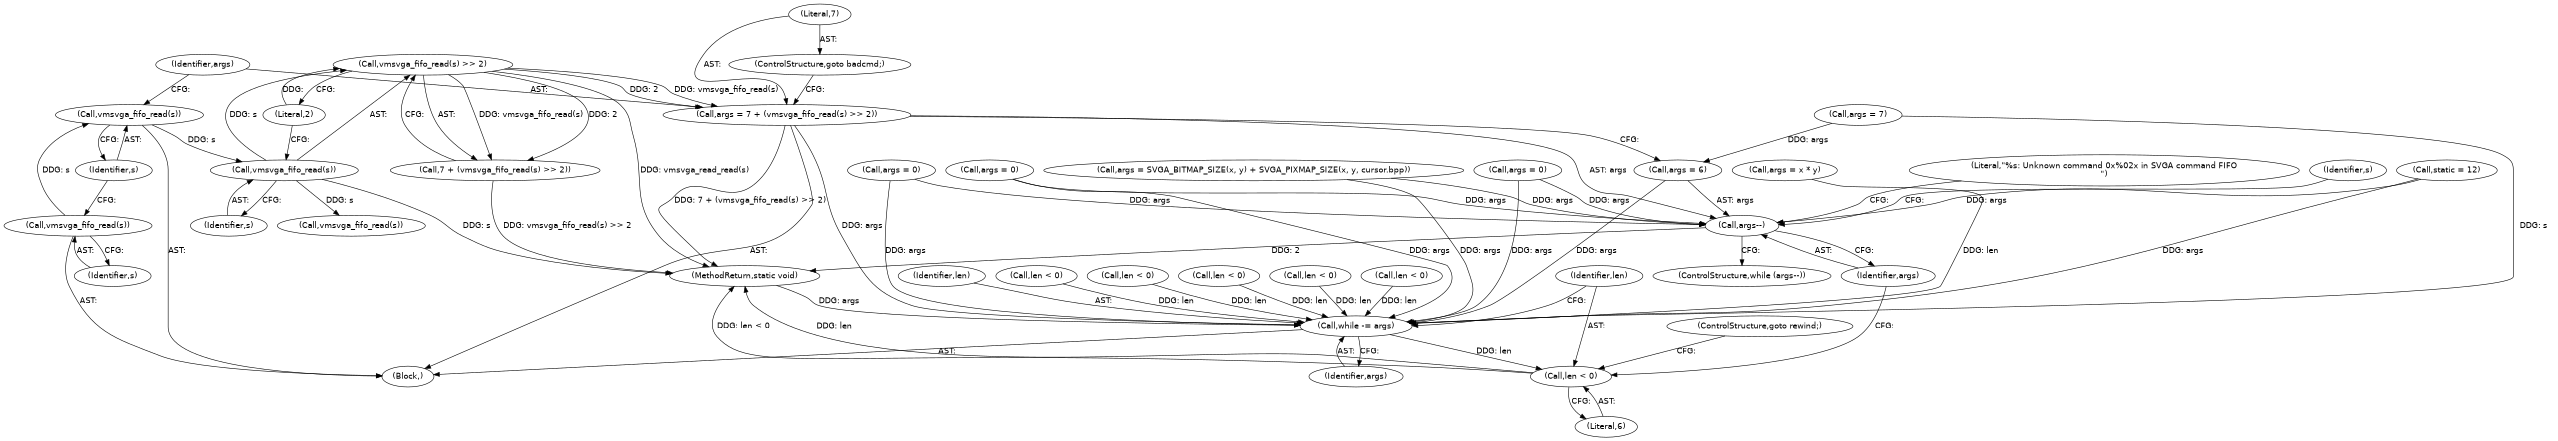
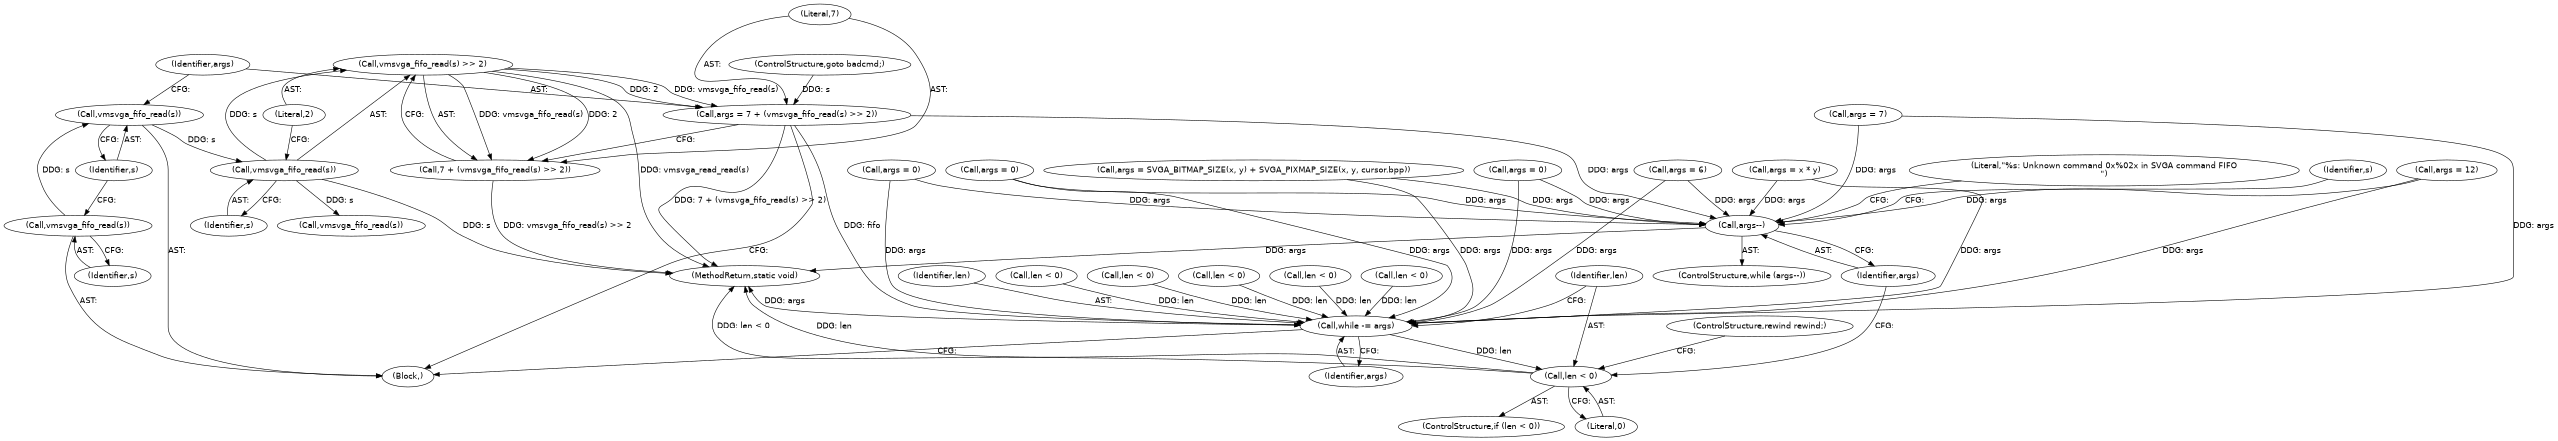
edge "(Literal,7)" -> "(ControlStructure,goto badcmd;)": now "(Literal,7)" -> "(Call,7 + (vmsvga_fifo_read(s) >> 2))"
edge "(Call,vmsvga_fifo_read(s) >> 2)" -> "(Literal,2)": removed, label "CFG:"
edge "(Literal,2)" -> "(Call,vmsvga_fifo_read(s) >> 2)": label "DDG: " -> "AST: "
edge "(ControlStructure,goto badcmd;)" -> "(Call,args = 7 + (vmsvga_fifo_read(s) >> 2))": label "CFG: " -> "DDG: s"
edge "(Call,args = 7 + (vmsvga_fifo_read(s) >> 2))" -> "(Call,args = 6)": now "(Call,args = 7 + (vmsvga_fifo_read(s) >> 2))" -> "(Call,7 + (vmsvga_fifo_read(s) >> 2))"
edge "(Call,args = 7)" -> "(Call,args = 6)": now "(Call,args = 7)" -> "(Call,args--)"
edge "(Call,args = 7 + (vmsvga_fifo_read(s) >> 2))" -> "(Call,args--)": label "AST: args" -> "DDG: args"
node "(Call,static = 12)": label "(Call,static = 12)" -> "(Call,args = 12)"
edge "(Call,args = x * y)" -> "(Call,args--)": added, label "DDG: args"
edge "(Call,args = 6)" -> "(Call,args--)": label "AST: args" -> "DDG: args"
edge "(Call,args = 7 + (vmsvga_fifo_read(s) >> 2))" -> "(Call,while -= args)": label "DDG: args" -> "DDG: fifo"
edge "(Call,args = 7)" -> "(Call,while -= args)": label "DDG: s" -> "DDG: args"
edge "(Call,args = 7 + (vmsvga_fifo_read(s) >> 2))" -> "(Block,)": label "AST: " -> "CFG: "
edge "(Call,args--)" -> "(MethodReturn,static void)": label "DDG: 2" -> "DDG: args"
edge "(Call,args--)" -> "(ControlStructure,while (args--))": label "CFG: " -> "AST: "
edge "(Call,args = x * y)" -> "(Call,while -= args)": label "DDG: len" -> "DDG: args"
edge "(MethodReturn,static void)" -> "(Call,while -= args)": reversed
node "(ControlStructure,goto rewind;)": label "(ControlStructure,goto rewind;)" -> "(ControlStructure,rewind rewind;)"
edge "(Call,while -= args)" -> "(Block,)": label "AST: " -> "CFG: "
node "(ControlStructure,if (len < 0))": added
node "(Literal,6)": label "(Literal,6)" -> "(Literal,0)"
